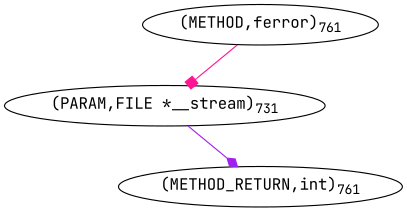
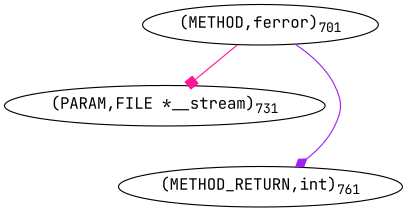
node "(METHOD,ferror)": text "761" -> "701"
edge "(PARAM,FILE *__stream)" -> "(METHOD_RETURN,int)": now "(METHOD,ferror)" -> "(METHOD_RETURN,int)"
